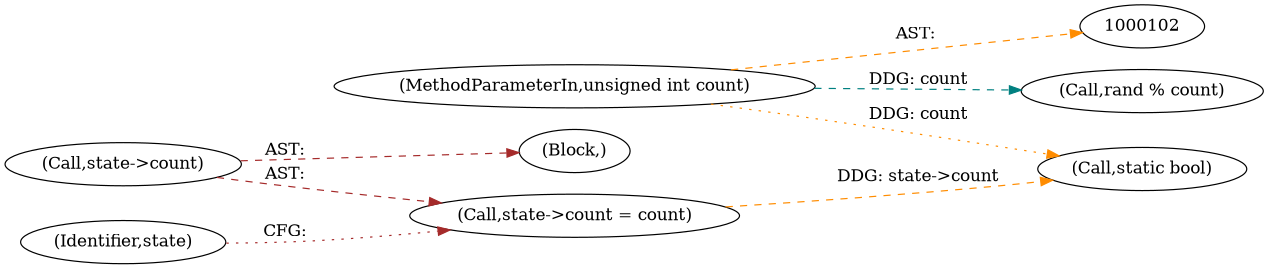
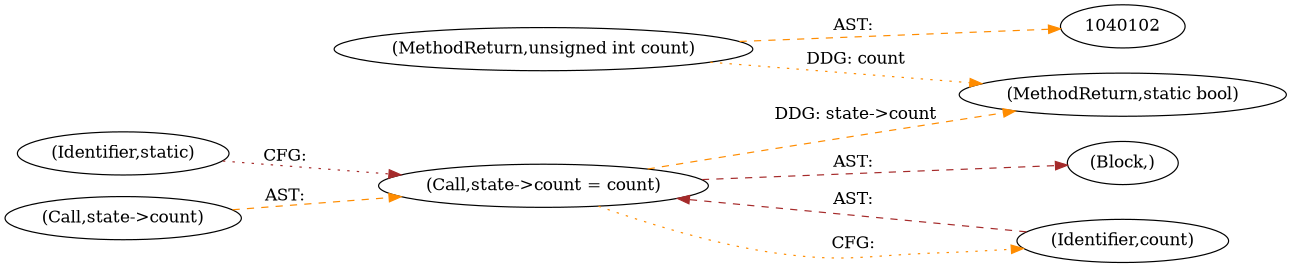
node "1000102": label "1000102" -> "1040102"
node "(MethodParameterIn,unsigned int count)": label "(MethodParameterIn,unsigned int count)" -> "(MethodReturn,unsigned int count)"
node "(Call,rand % count)": removed
edge "(Call,state->count)" -> "(Block,)": now "(Call,state->count = count)" -> "(Block,)"
node "(Call,static bool)": label "(Call,static bool)" -> "(MethodReturn,static bool)"
edge "(Call,state->count)" -> "(Call,state->count = count)": color brown -> darkorange
node "(Identifier,count)": added
node "(Identifier,state)": label "(Identifier,state)" -> "(Identifier,static)"
